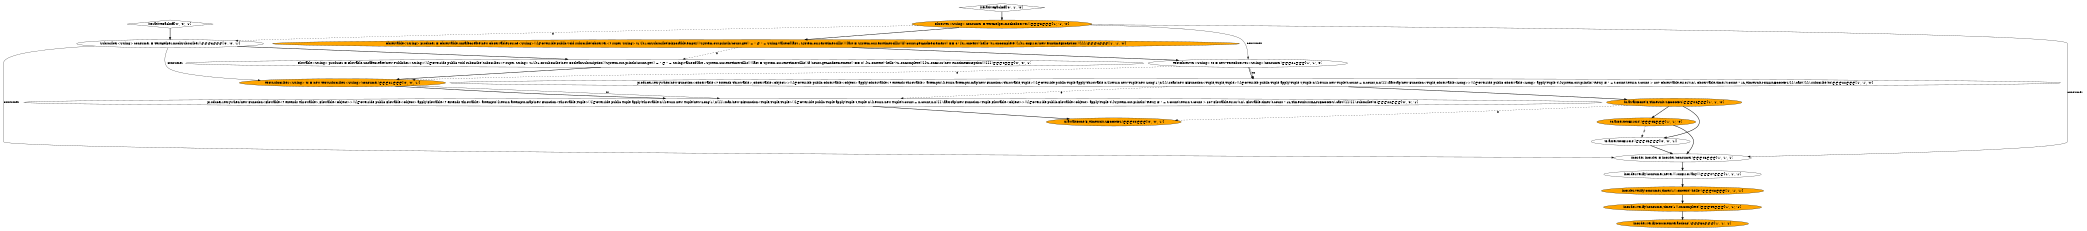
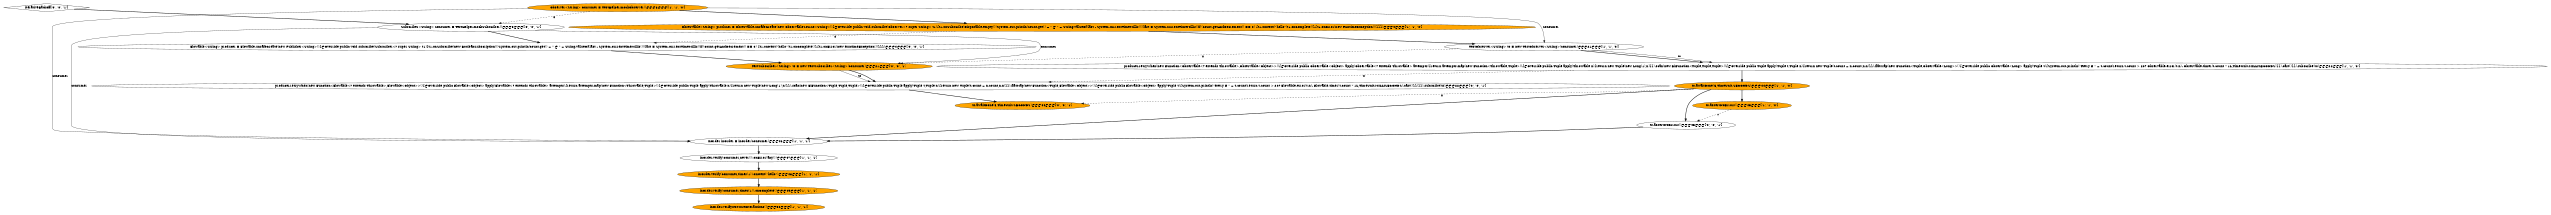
node "iterativeBackoff['0', '1', '0']": removed
edge "to.assertNoErrors()@@@45@@@['1', '1', '0']" -> "InOrder inOrder = inOrder(consumer)@@@46@@@['1', '1', '1']": now "to.awaitDone(5,TimeUnit.SECONDS)@@@44@@@['1', '1', '0']" -> "InOrder inOrder = inOrder(consumer)@@@46@@@['1', '1', '1']"
